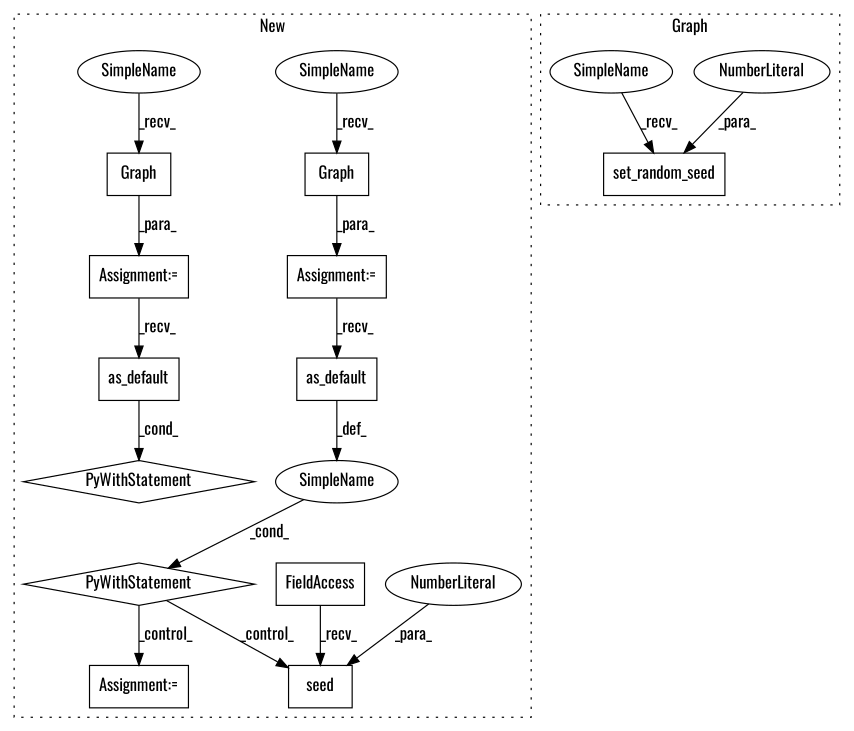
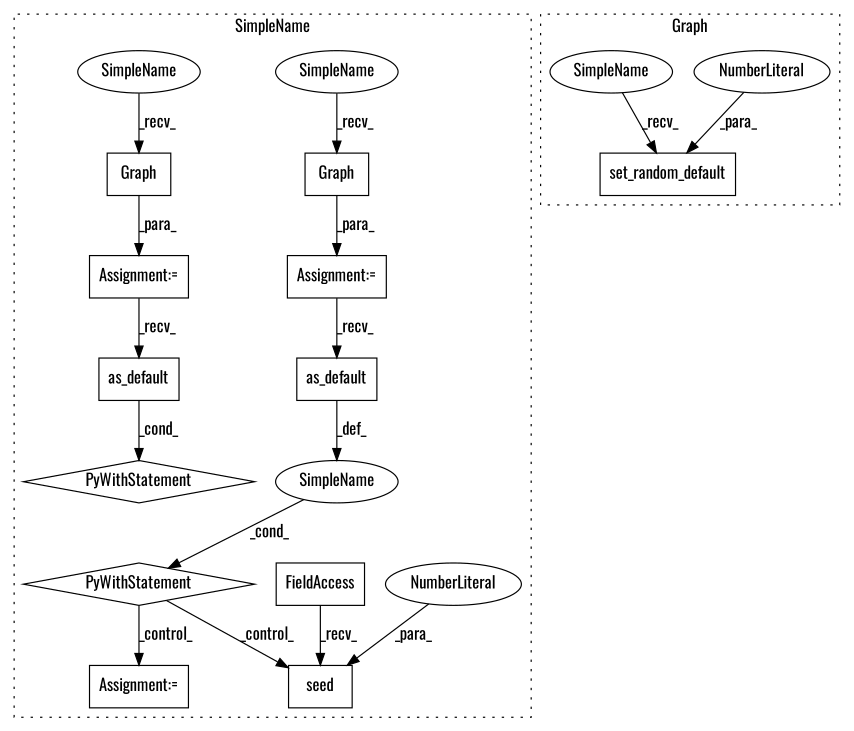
cluster "New": label "New" -> "SimpleName"
node "set_random_seed": label "set_random_seed" -> "set_random_default"
